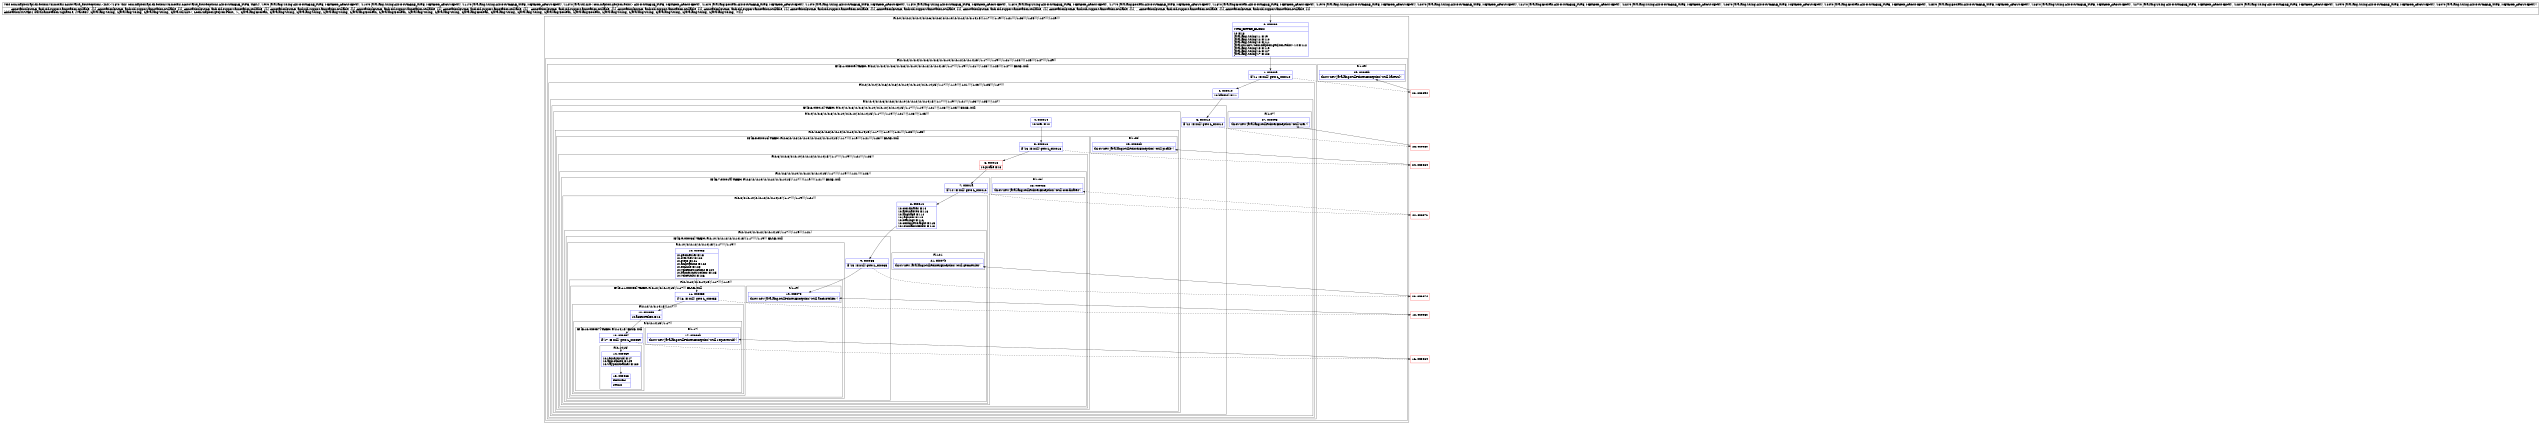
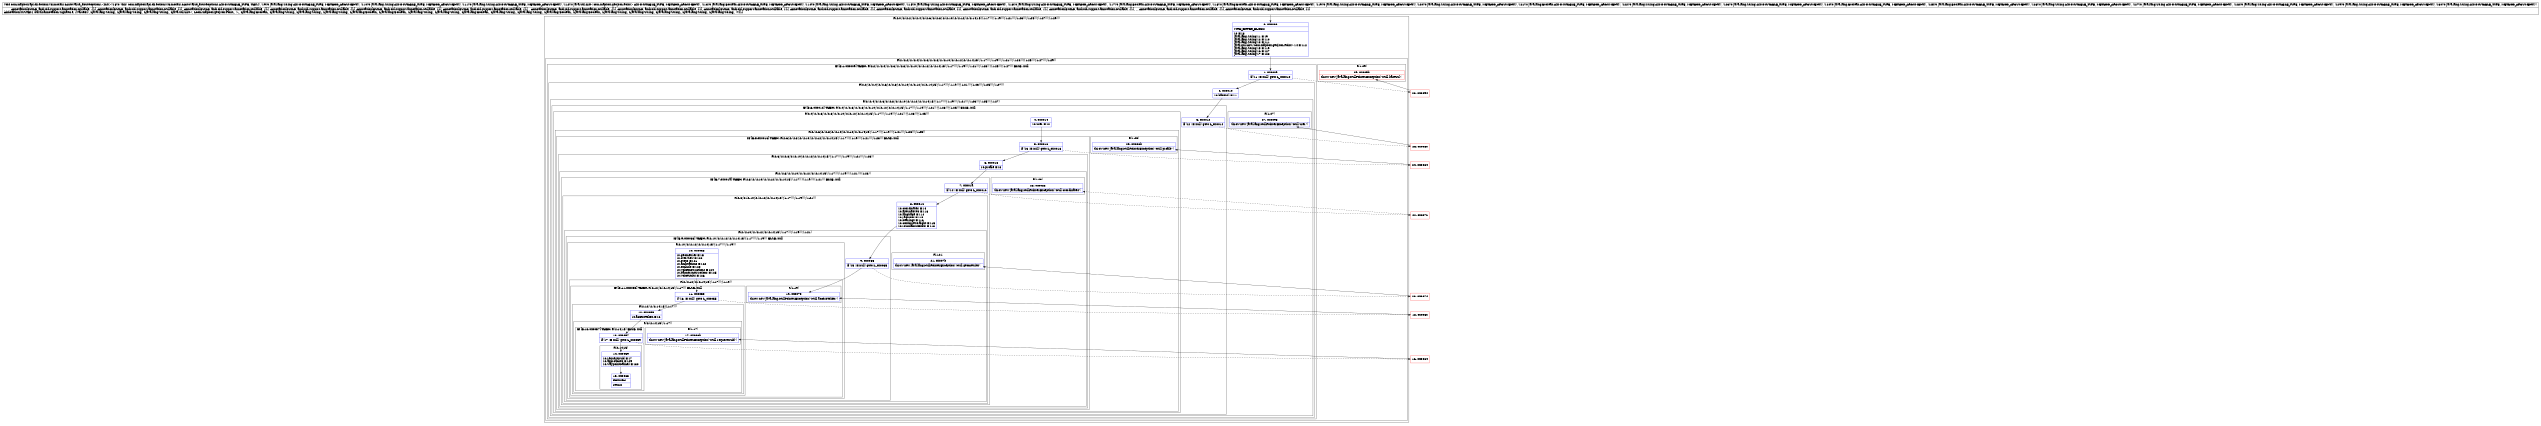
node "29: 0x009b": color blue -> red
node "6: 0x0018": color red -> blue
